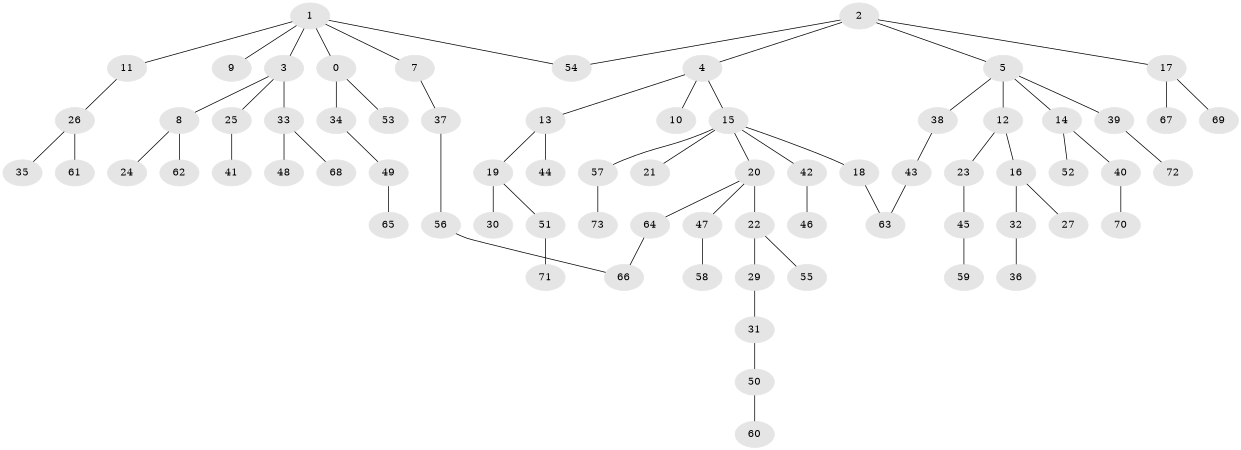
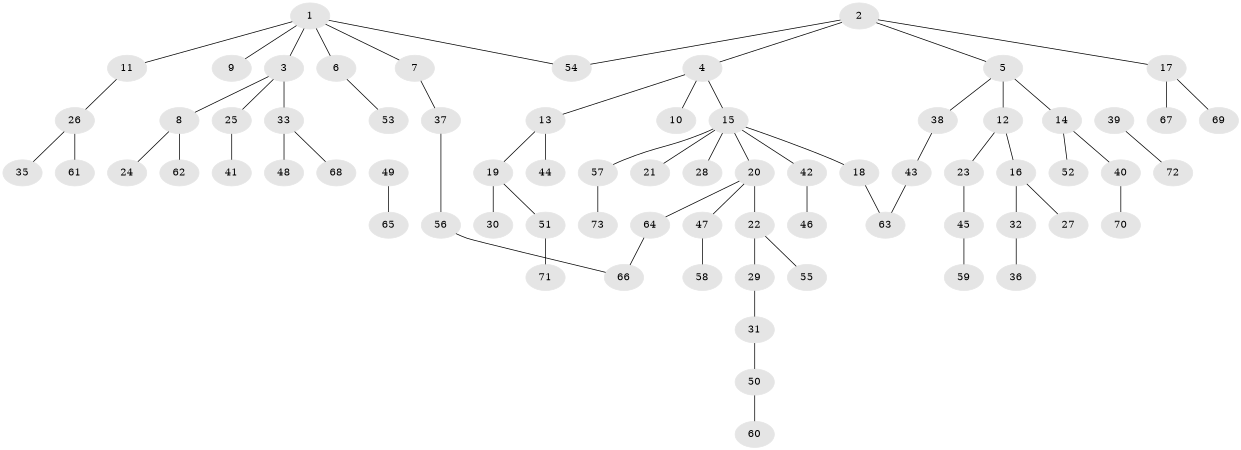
node "0": label "0" -> "6"
edge "5" -- "39": removed
node "34": removed
node "28": added
